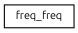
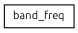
node "freq_freq": label "freq_freq" -> "band_freq"
